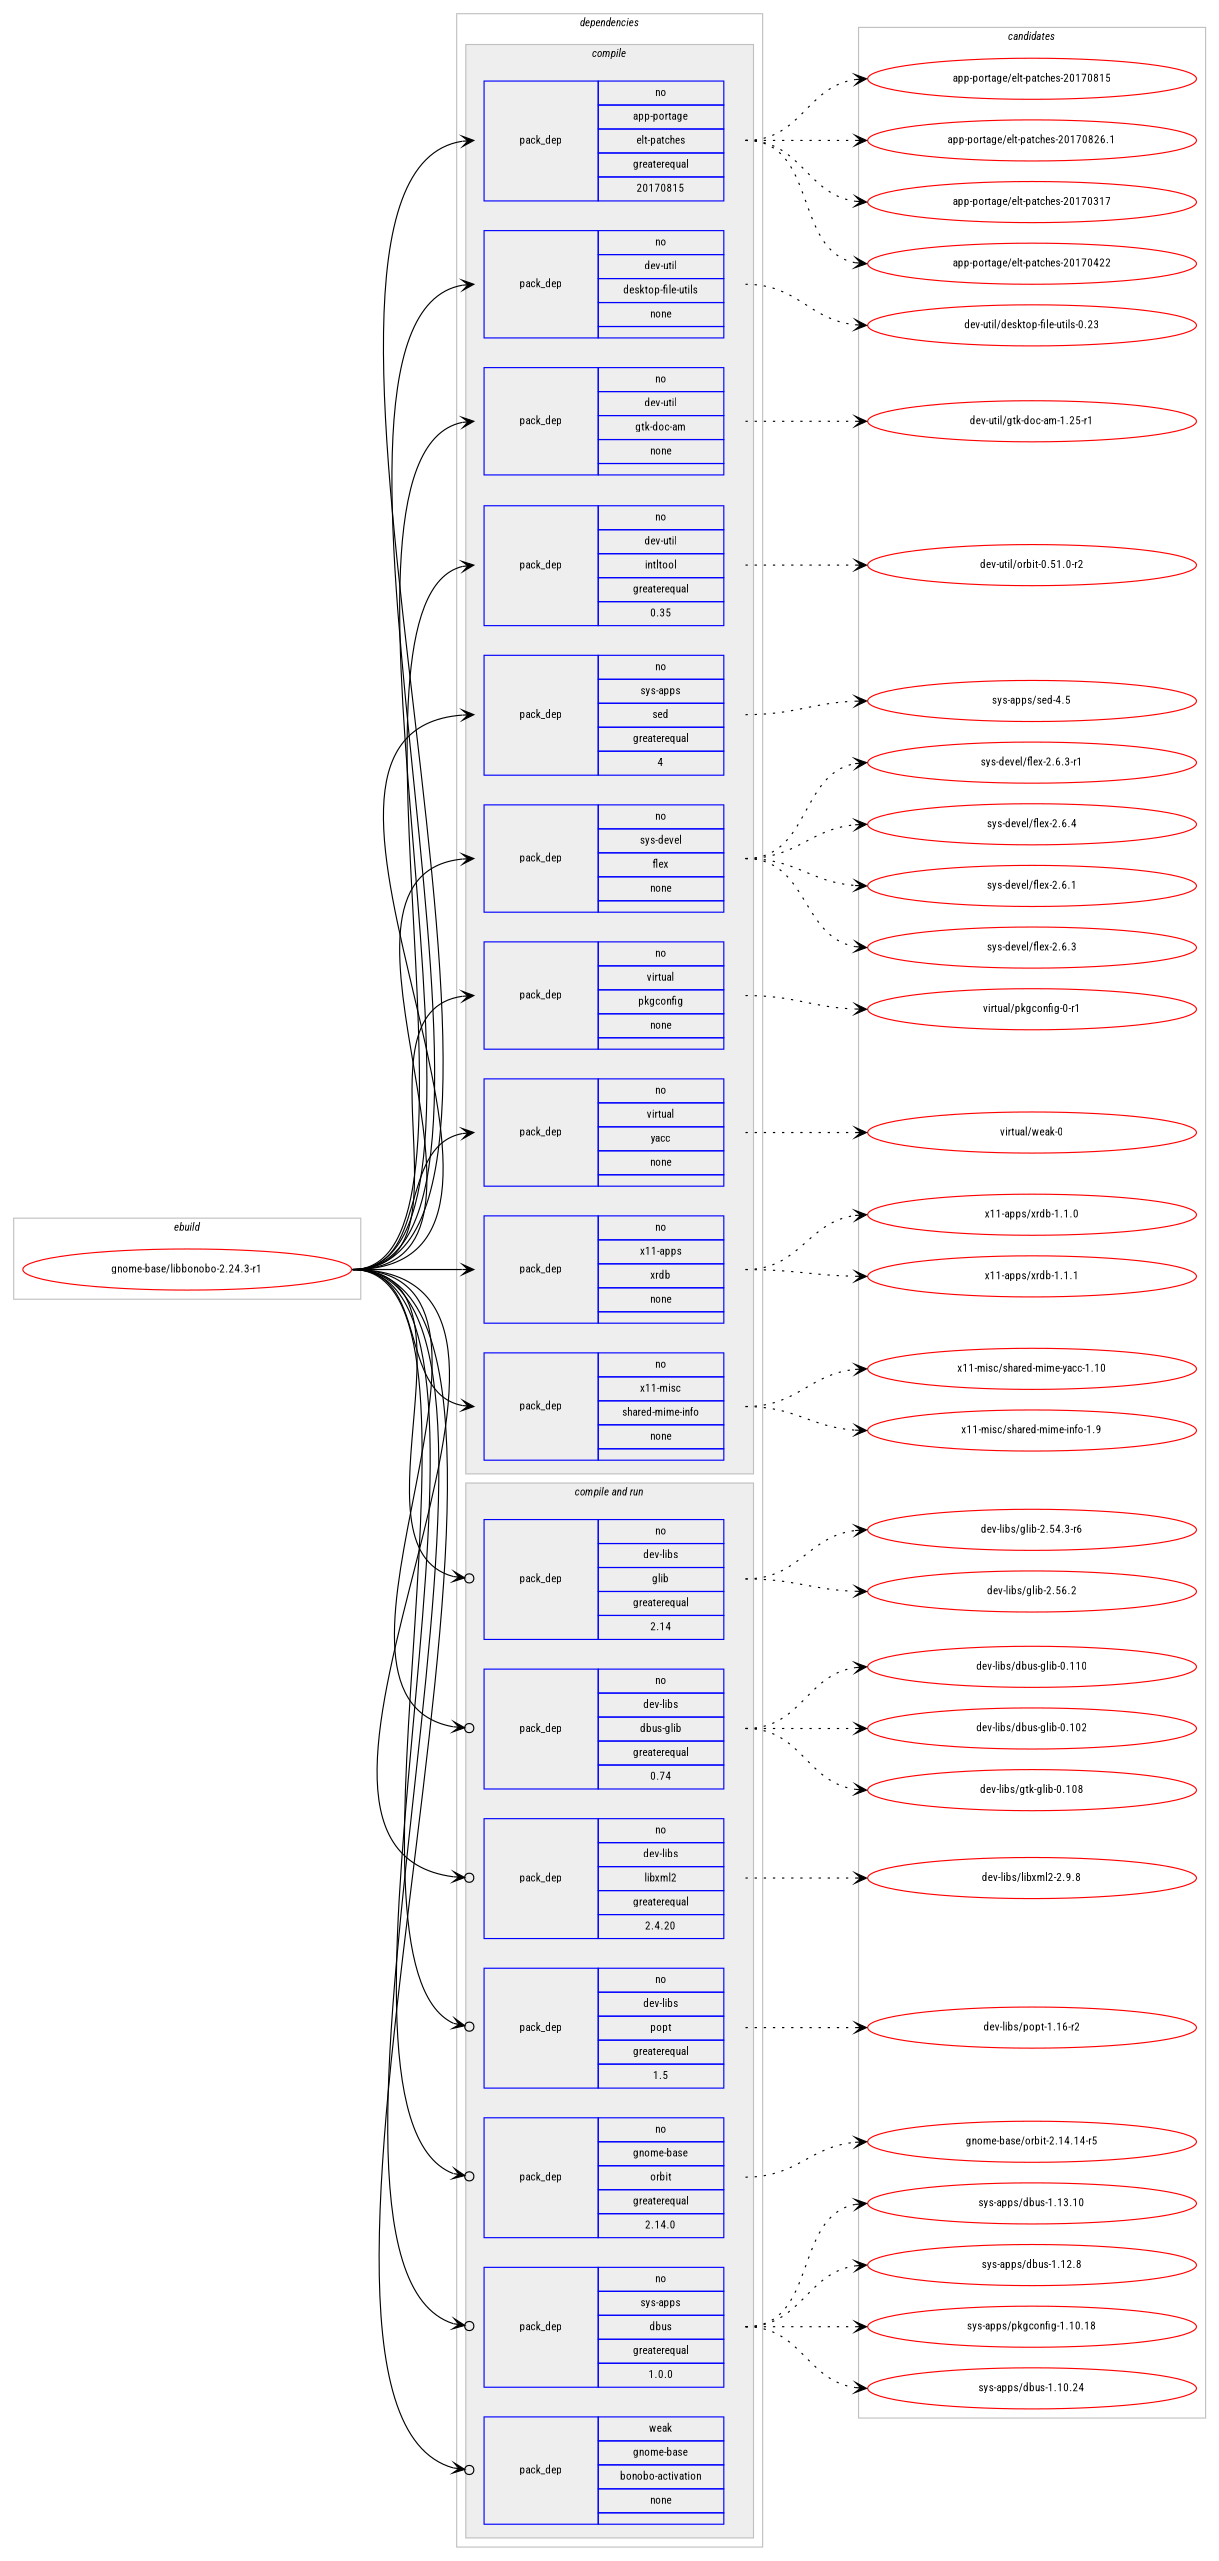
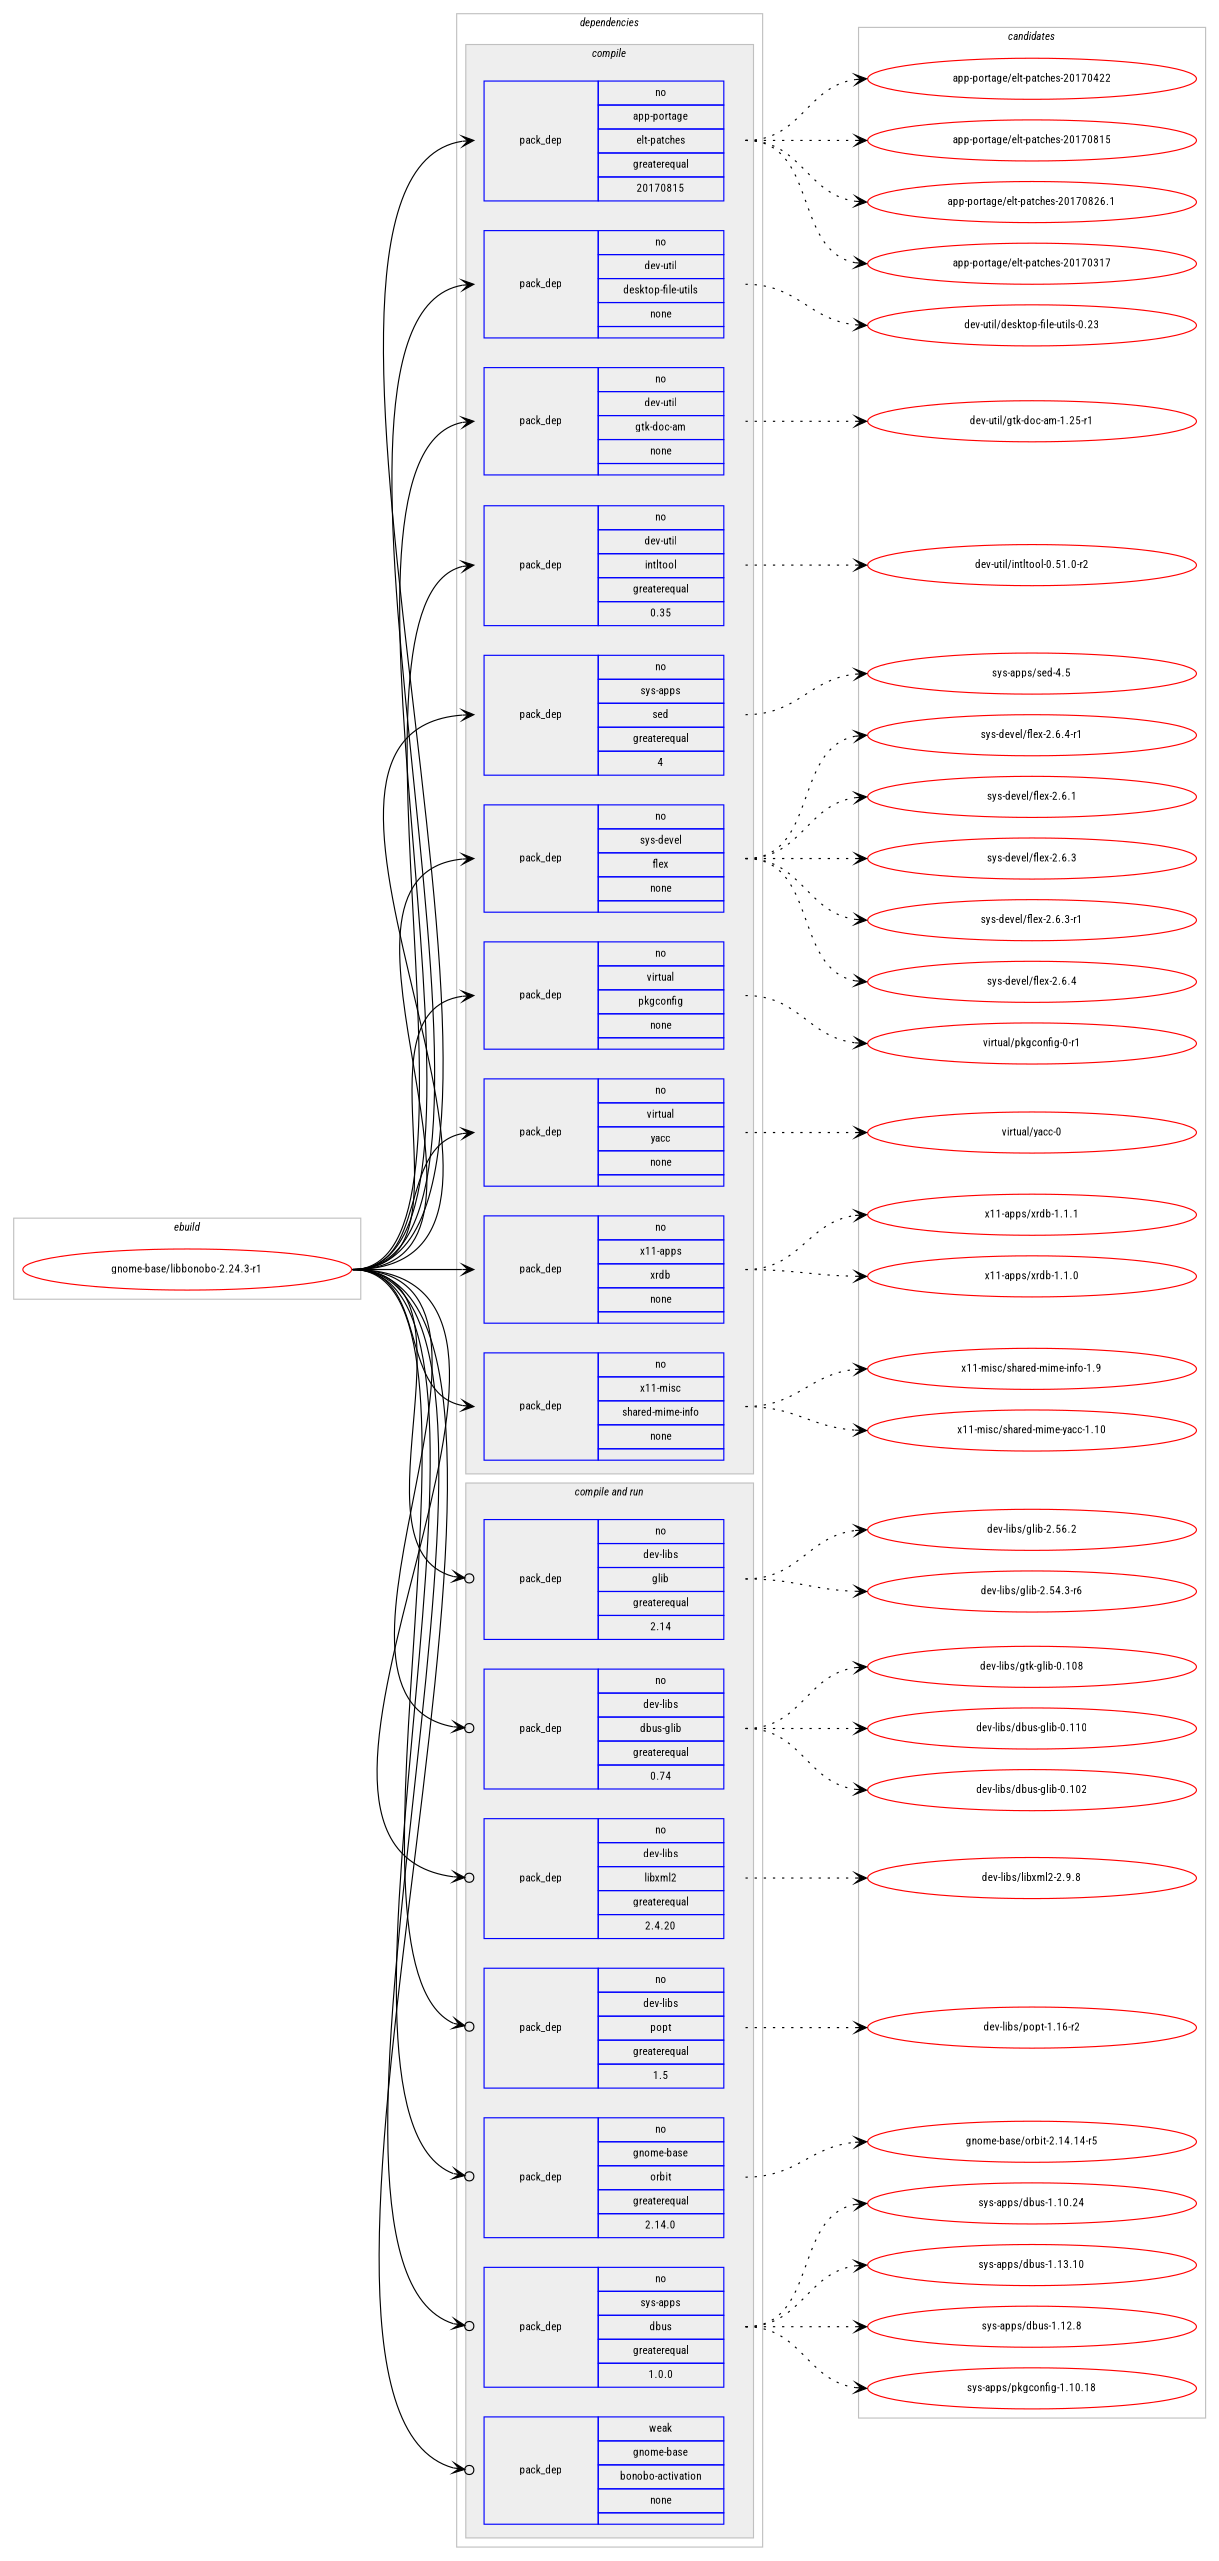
node "dev-util/orbit-0.51.0-r2": label "dev-util/orbit-0.51.0-r2" -> "dev-util/intltool-0.51.0-r2"
node "sys-devel/flex-2.6.4-r1": added
node "virtual/weak-0": label "virtual/weak-0" -> "virtual/yacc-0"
